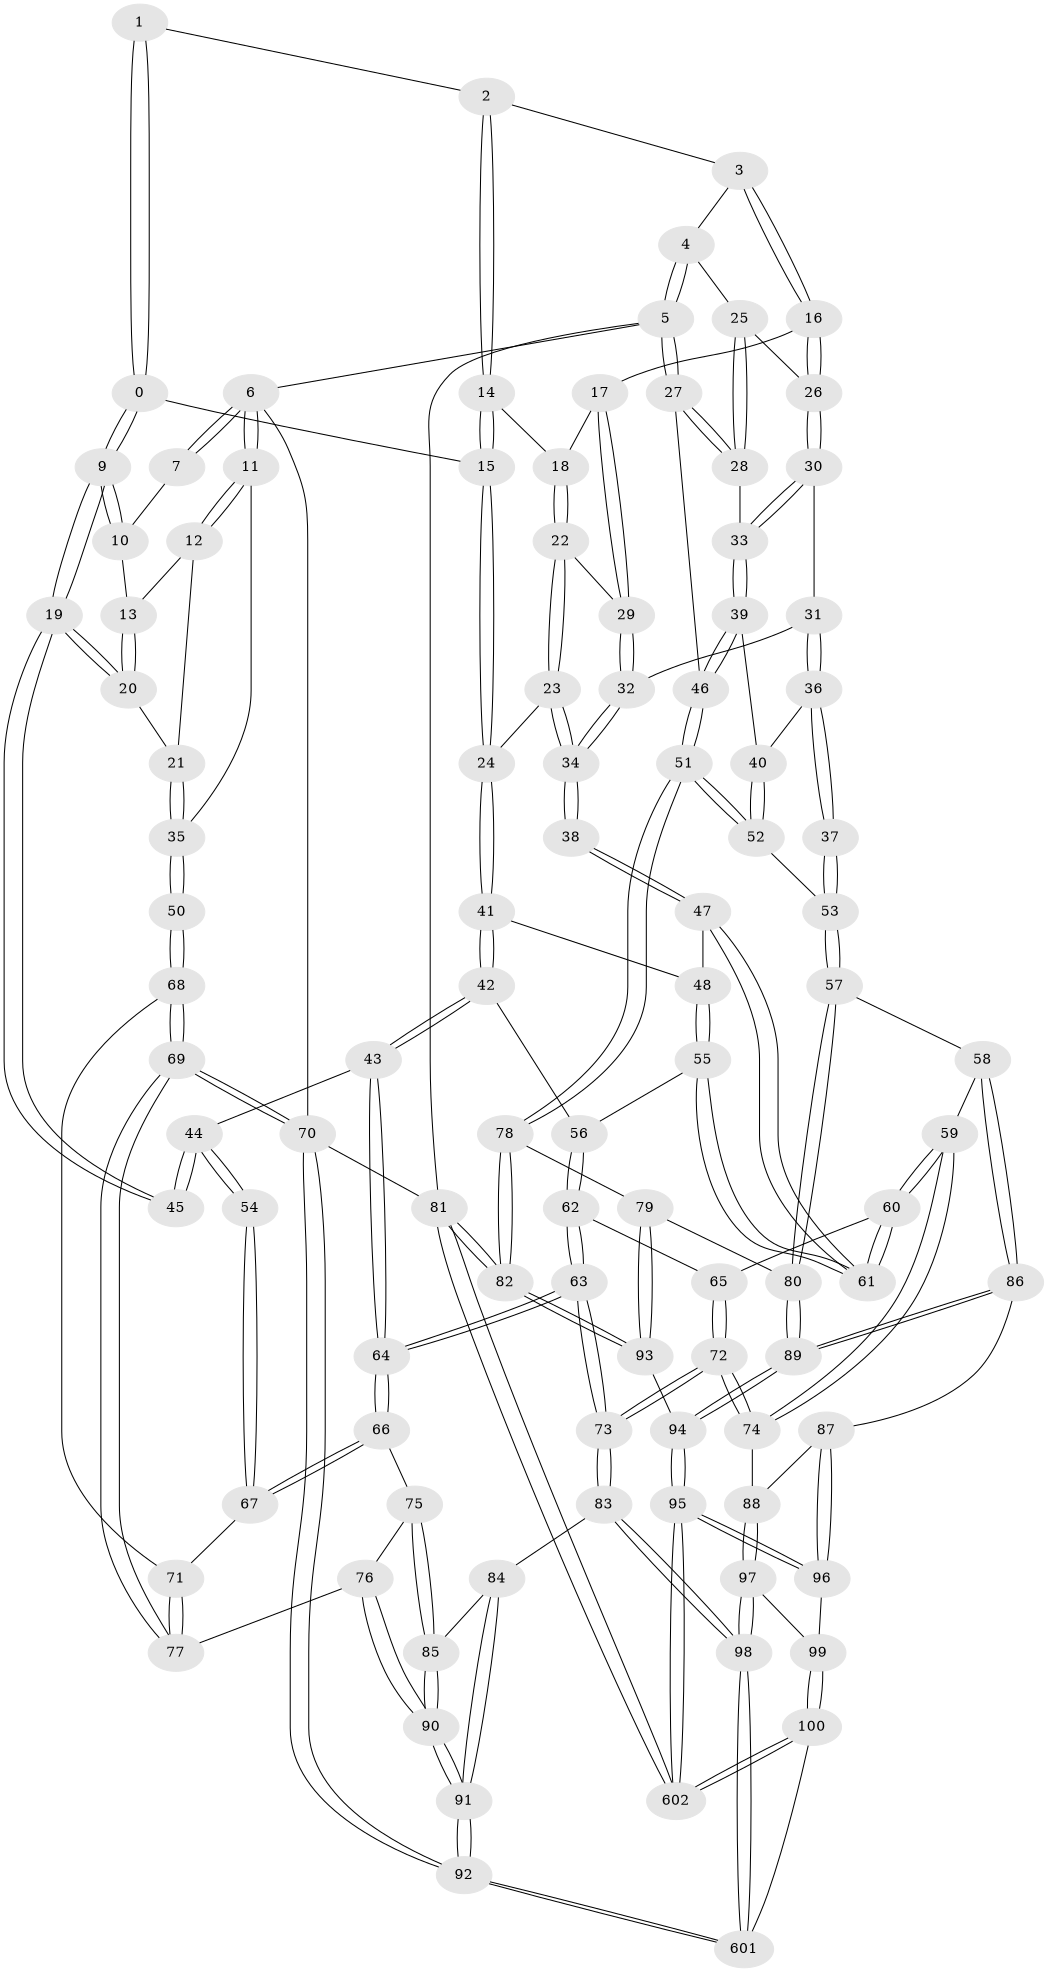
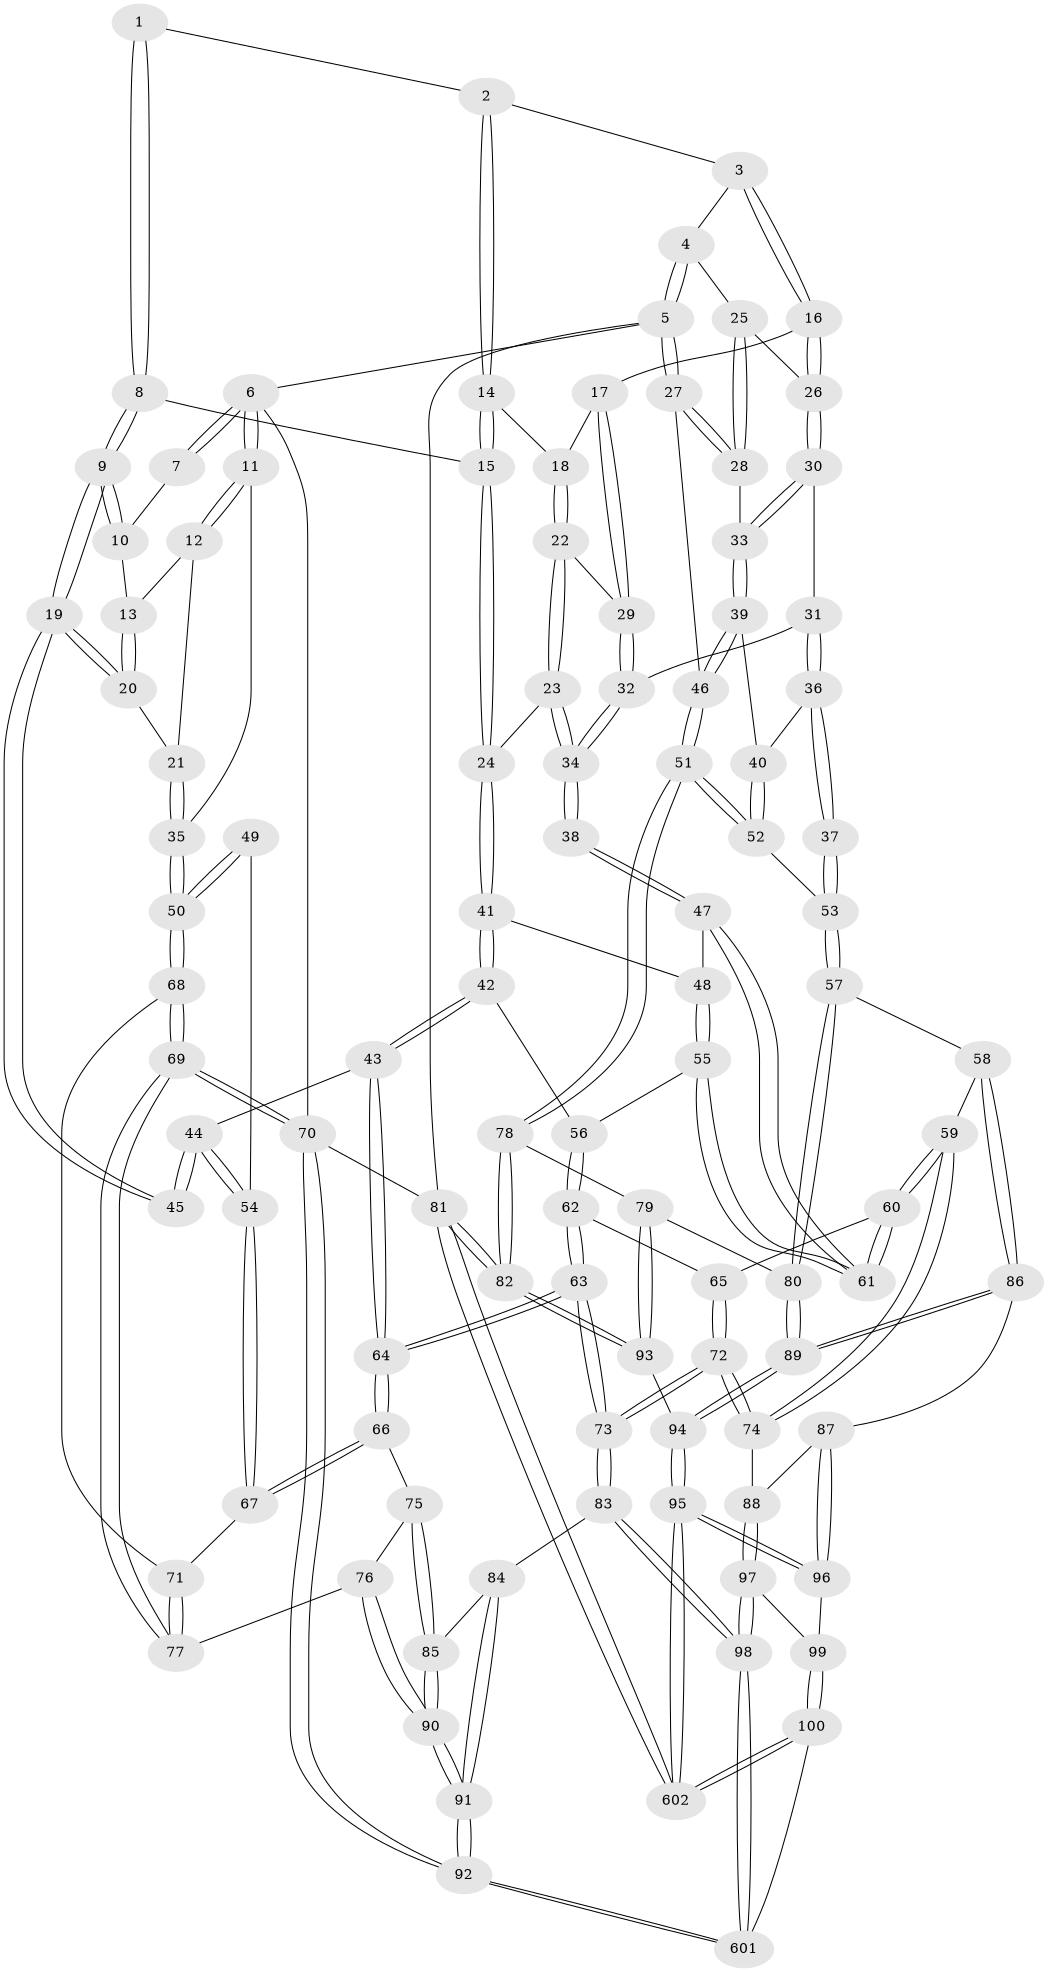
node "0": label "0" -> "8"
node "49": added
